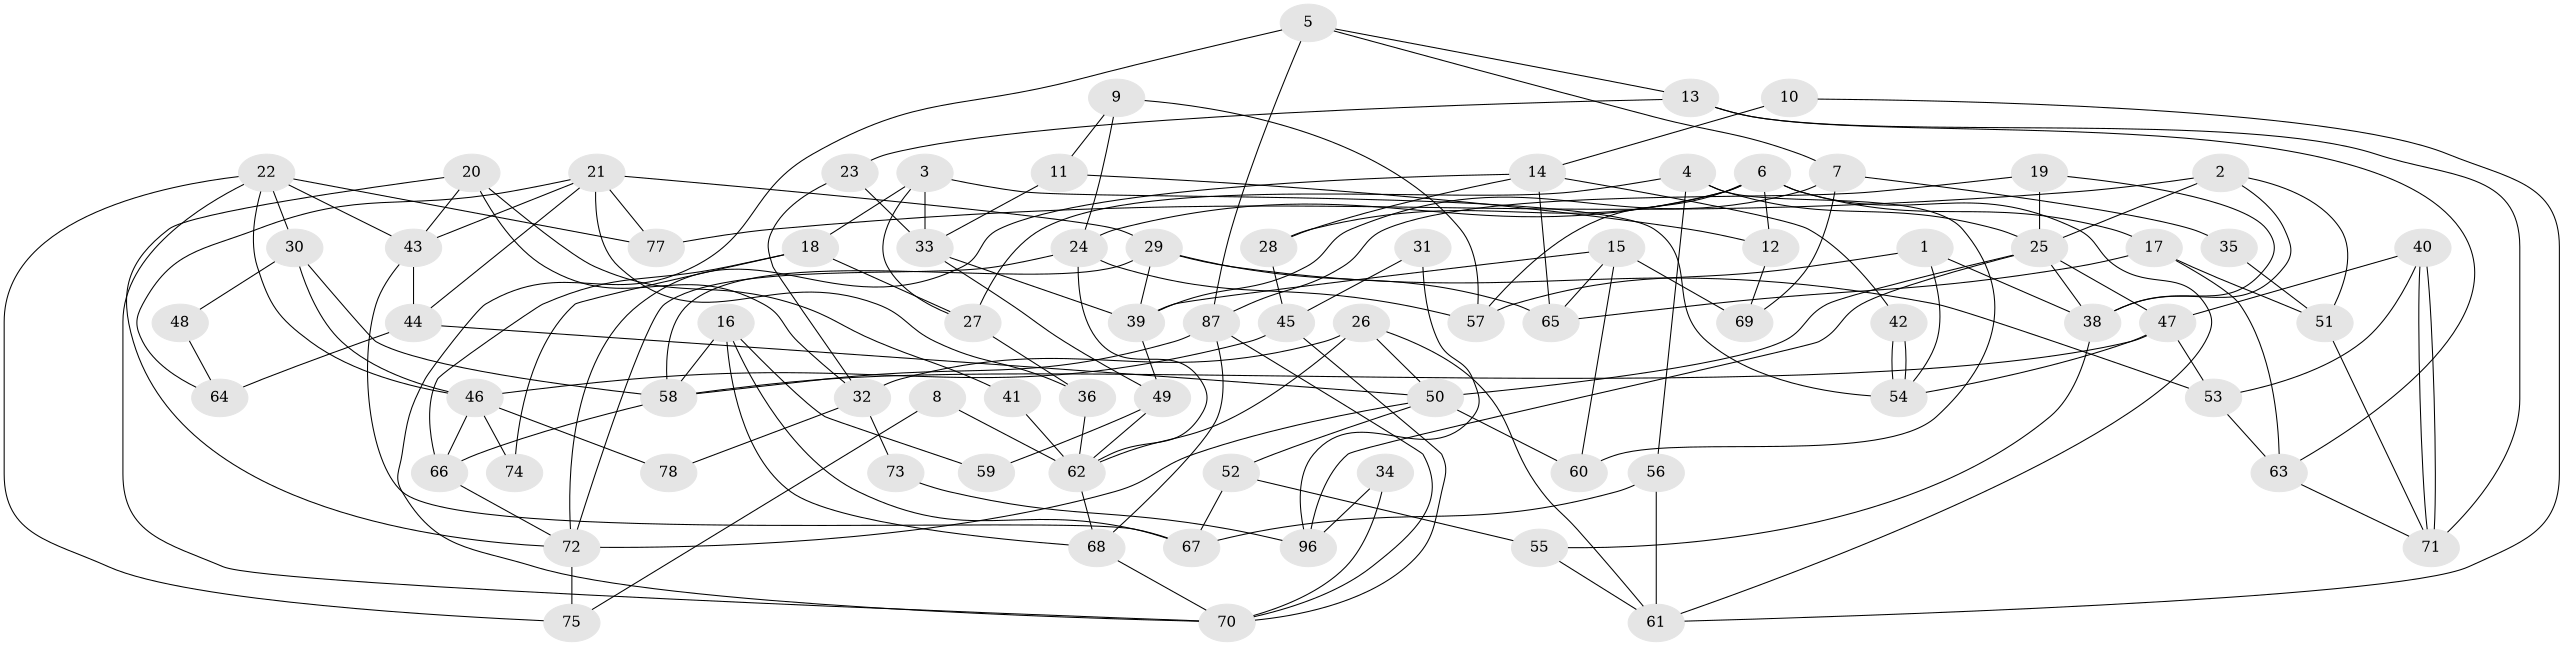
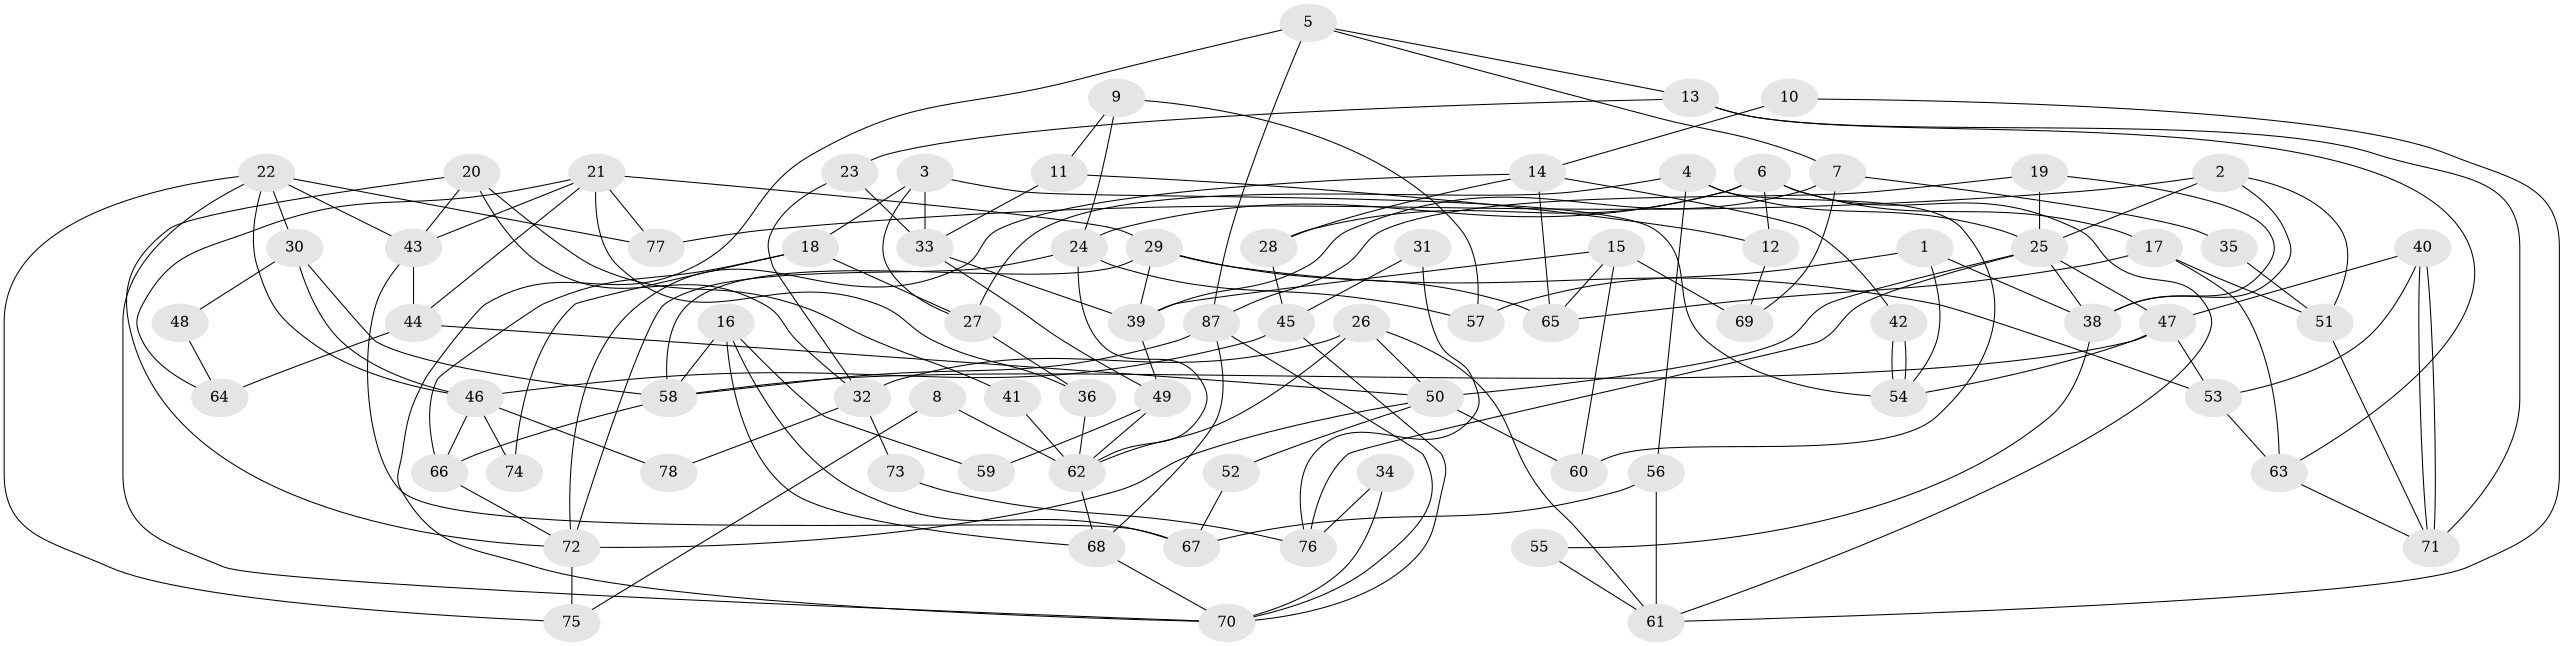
edge "6" -- "57": removed
edge "52" -- "55": removed
node "96": label "96" -> "76"
